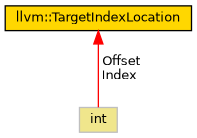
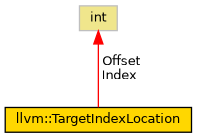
edge "int" -> "llvm::TargetIndexLocation": reversed
